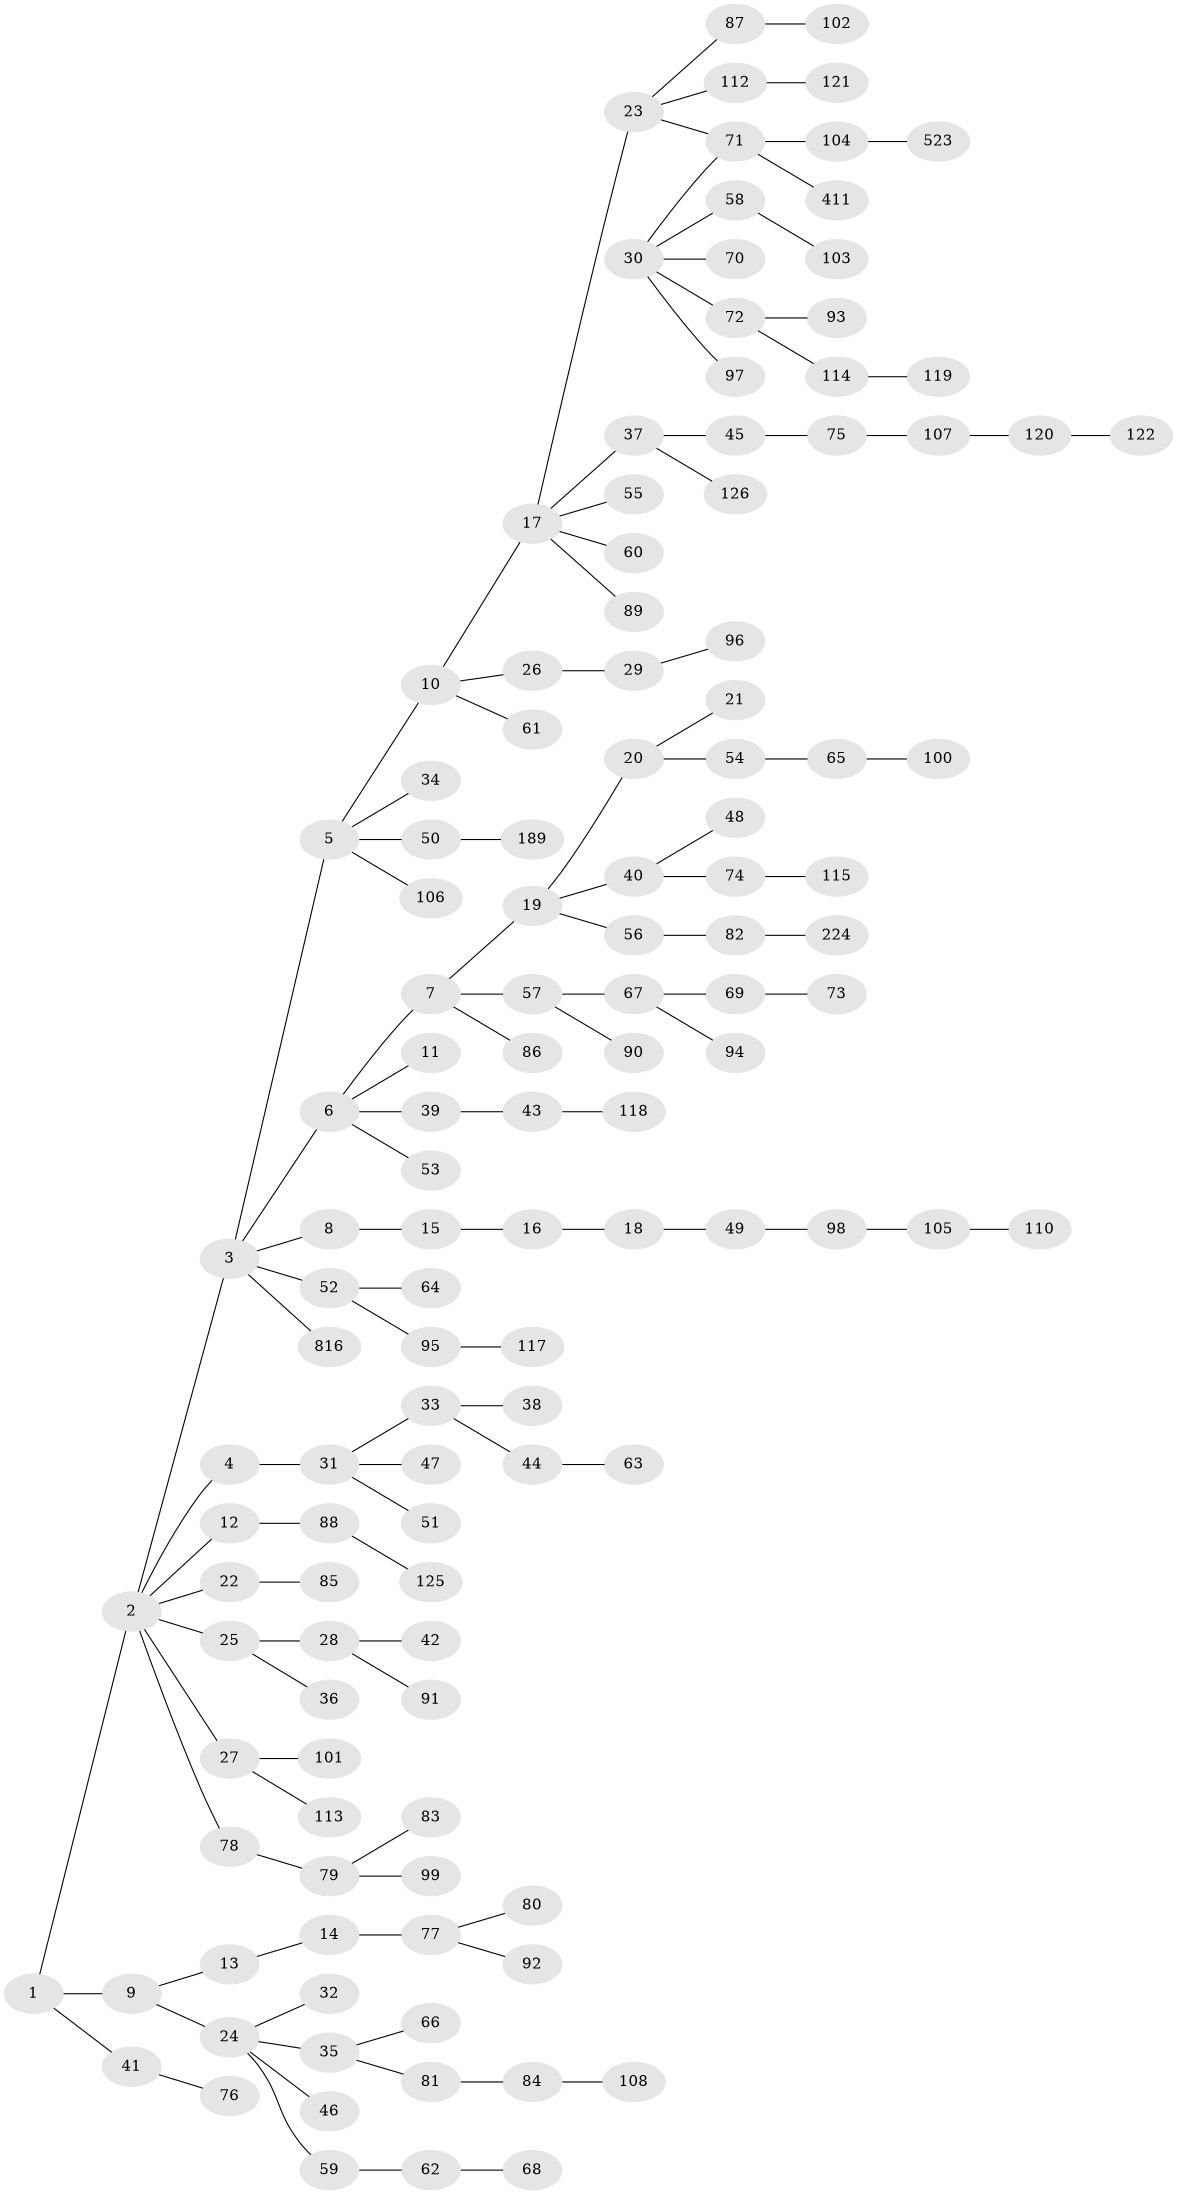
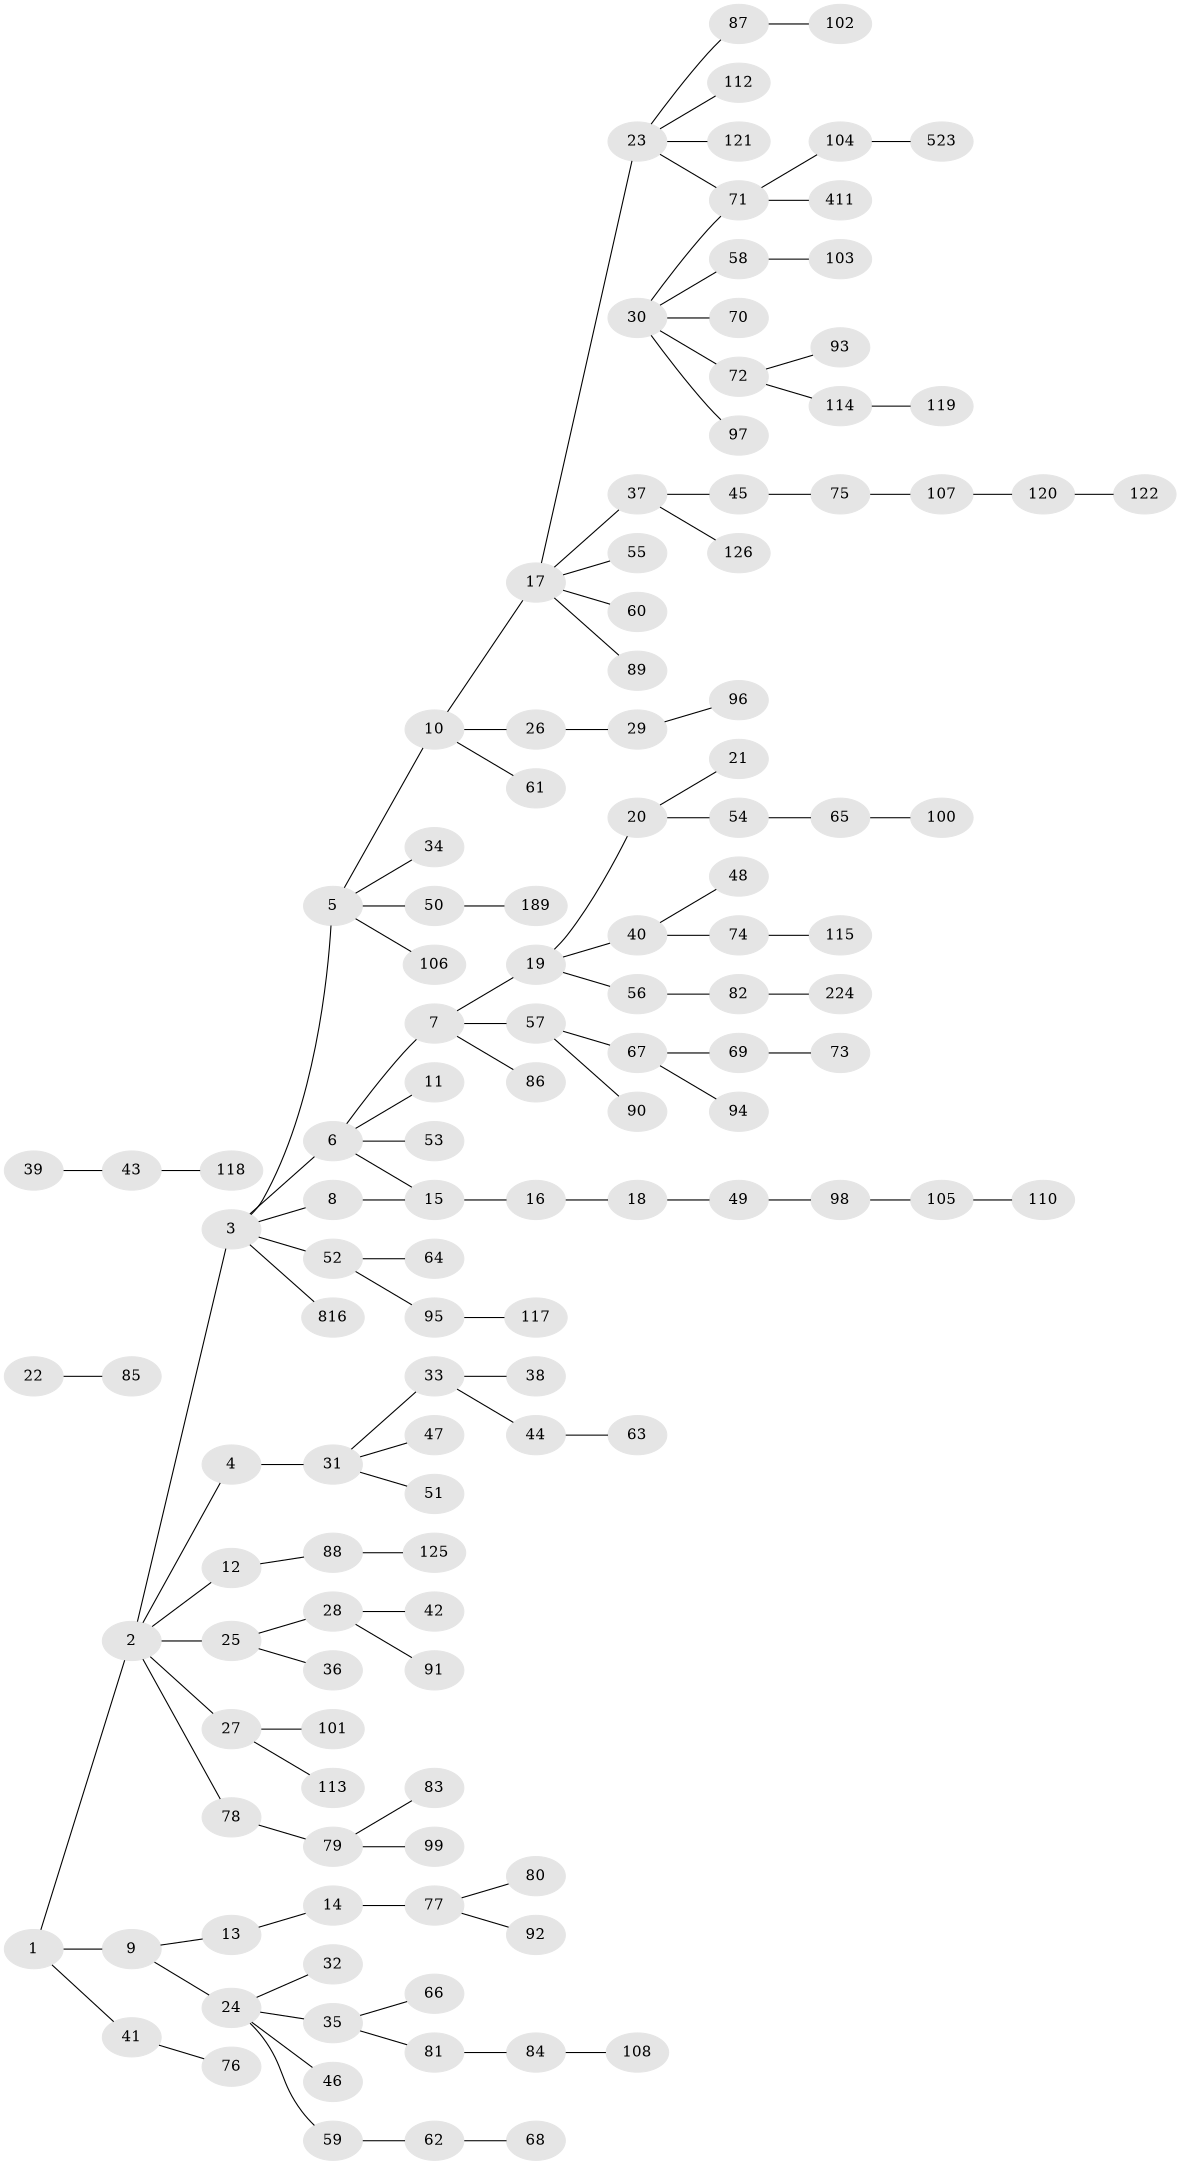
edge "112" -- "121": now "23" -- "121"
edge "6" -- "39": now "6" -- "15"
edge "22" -- "2": removed
